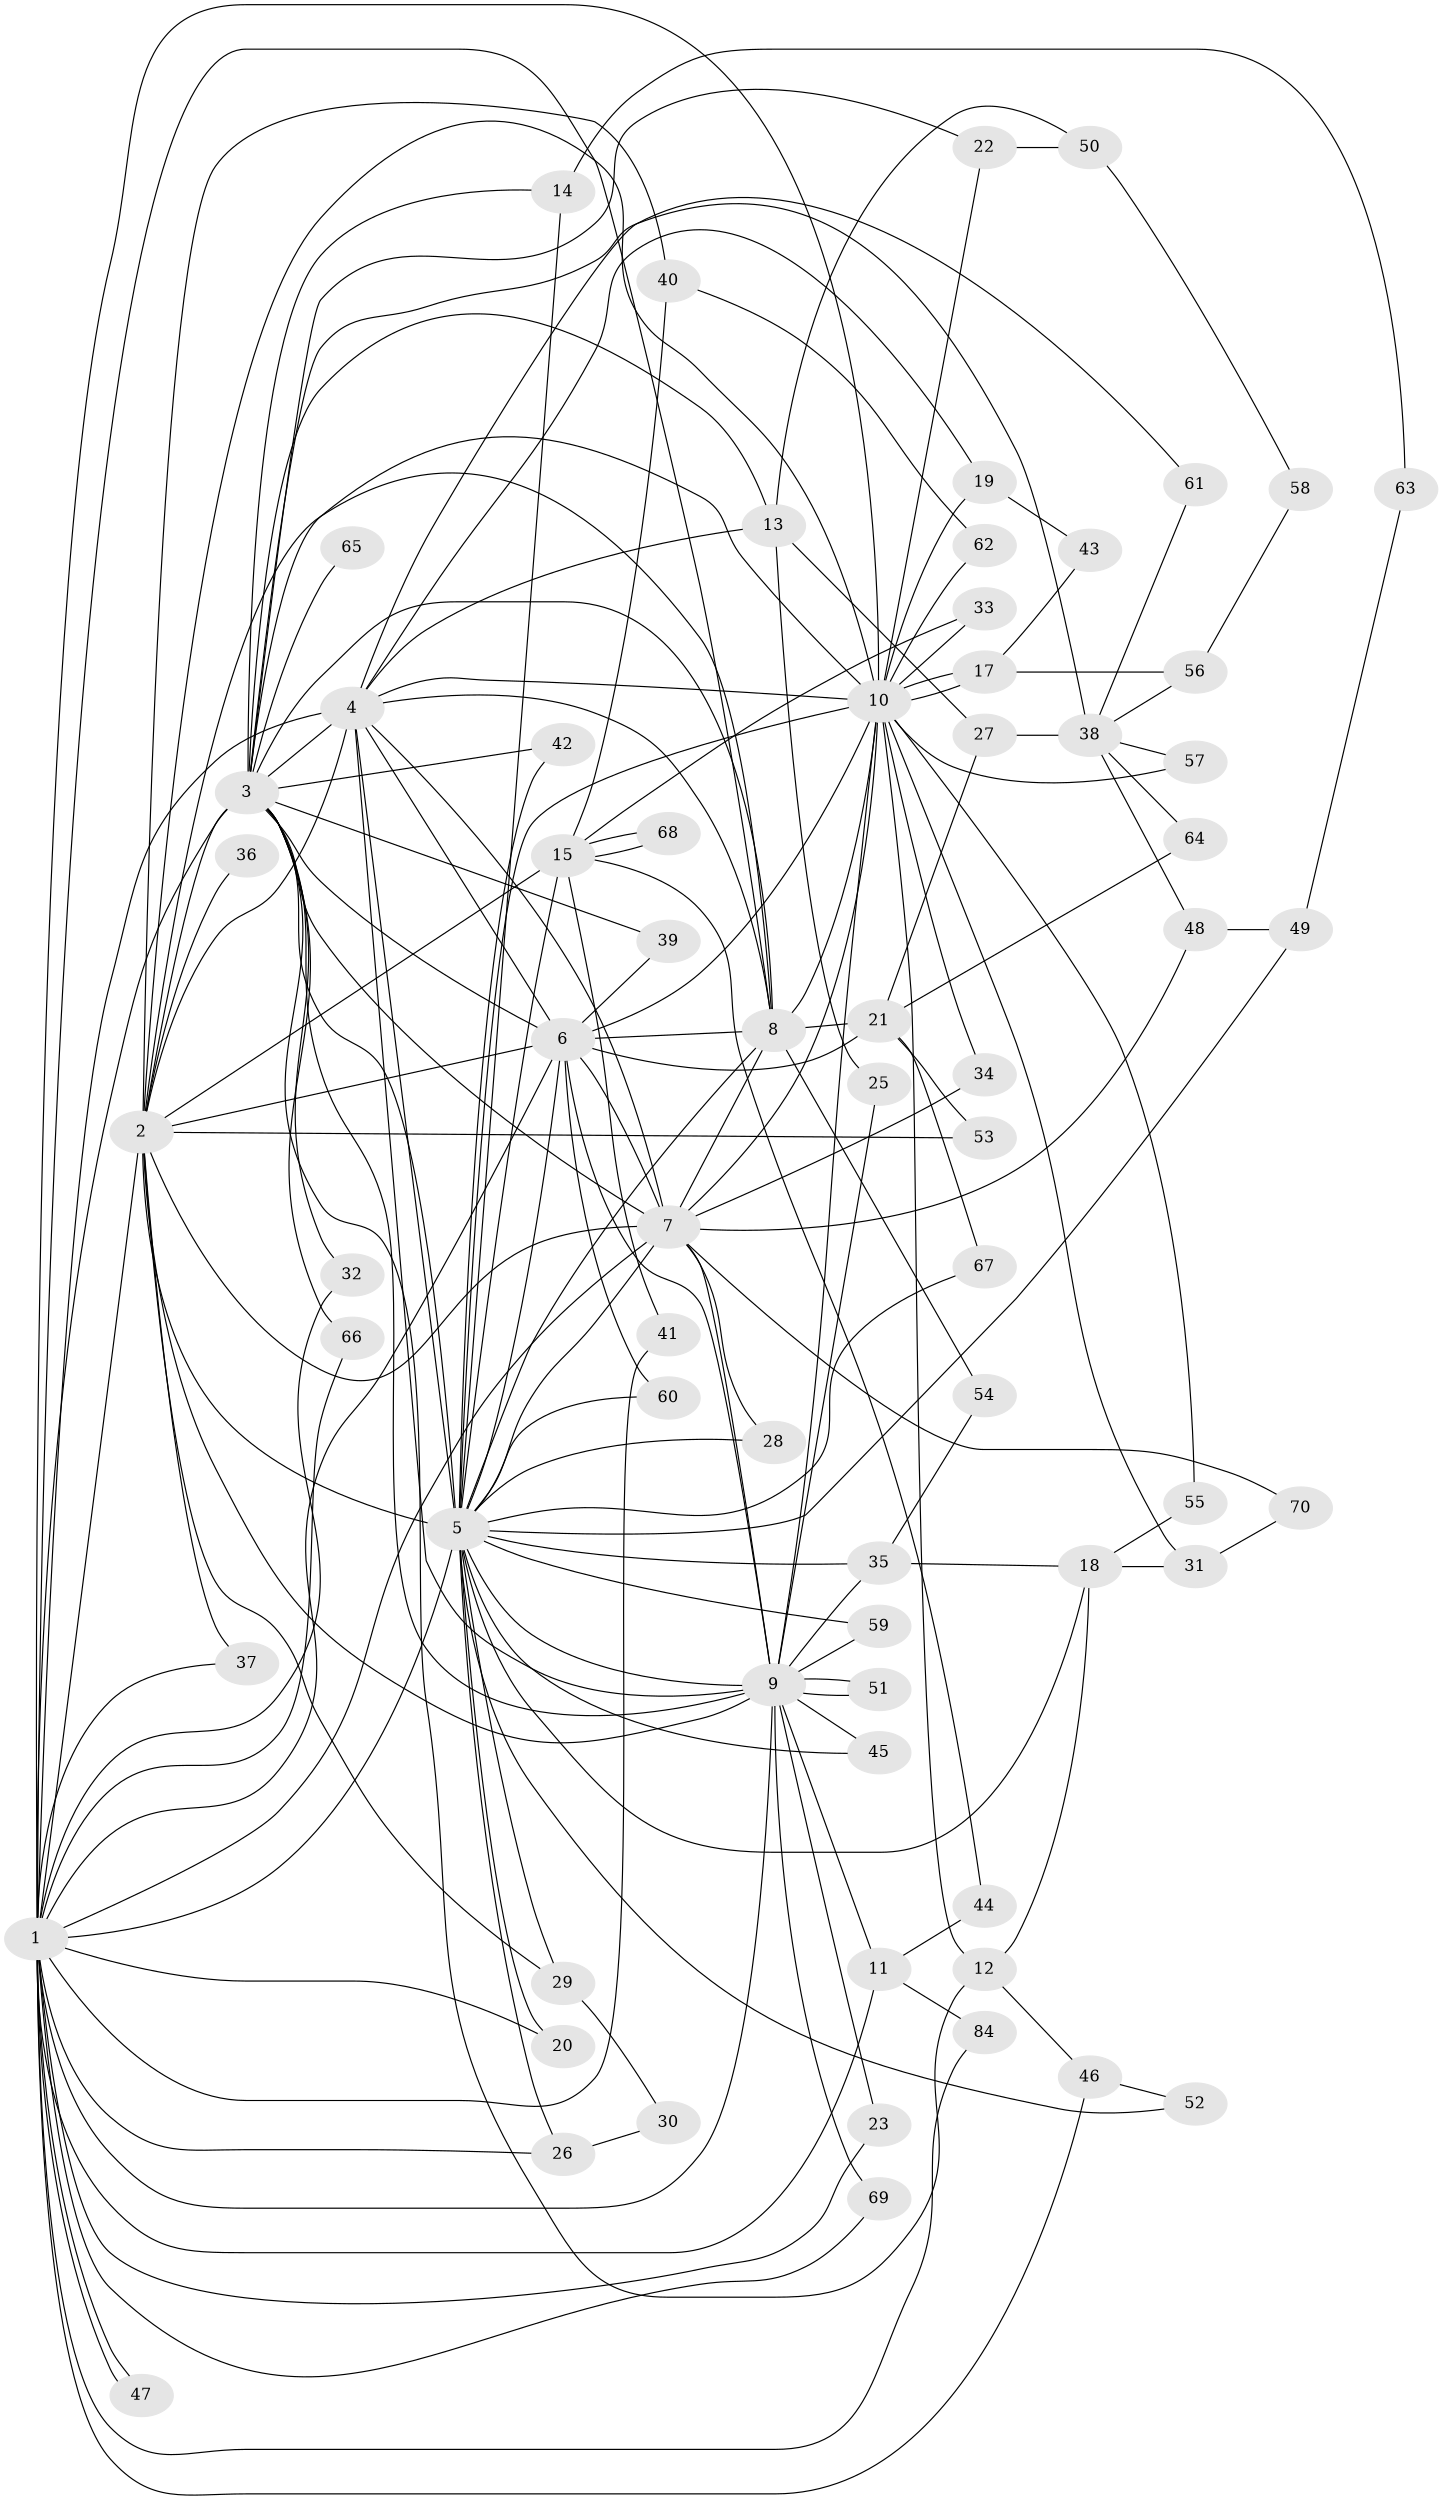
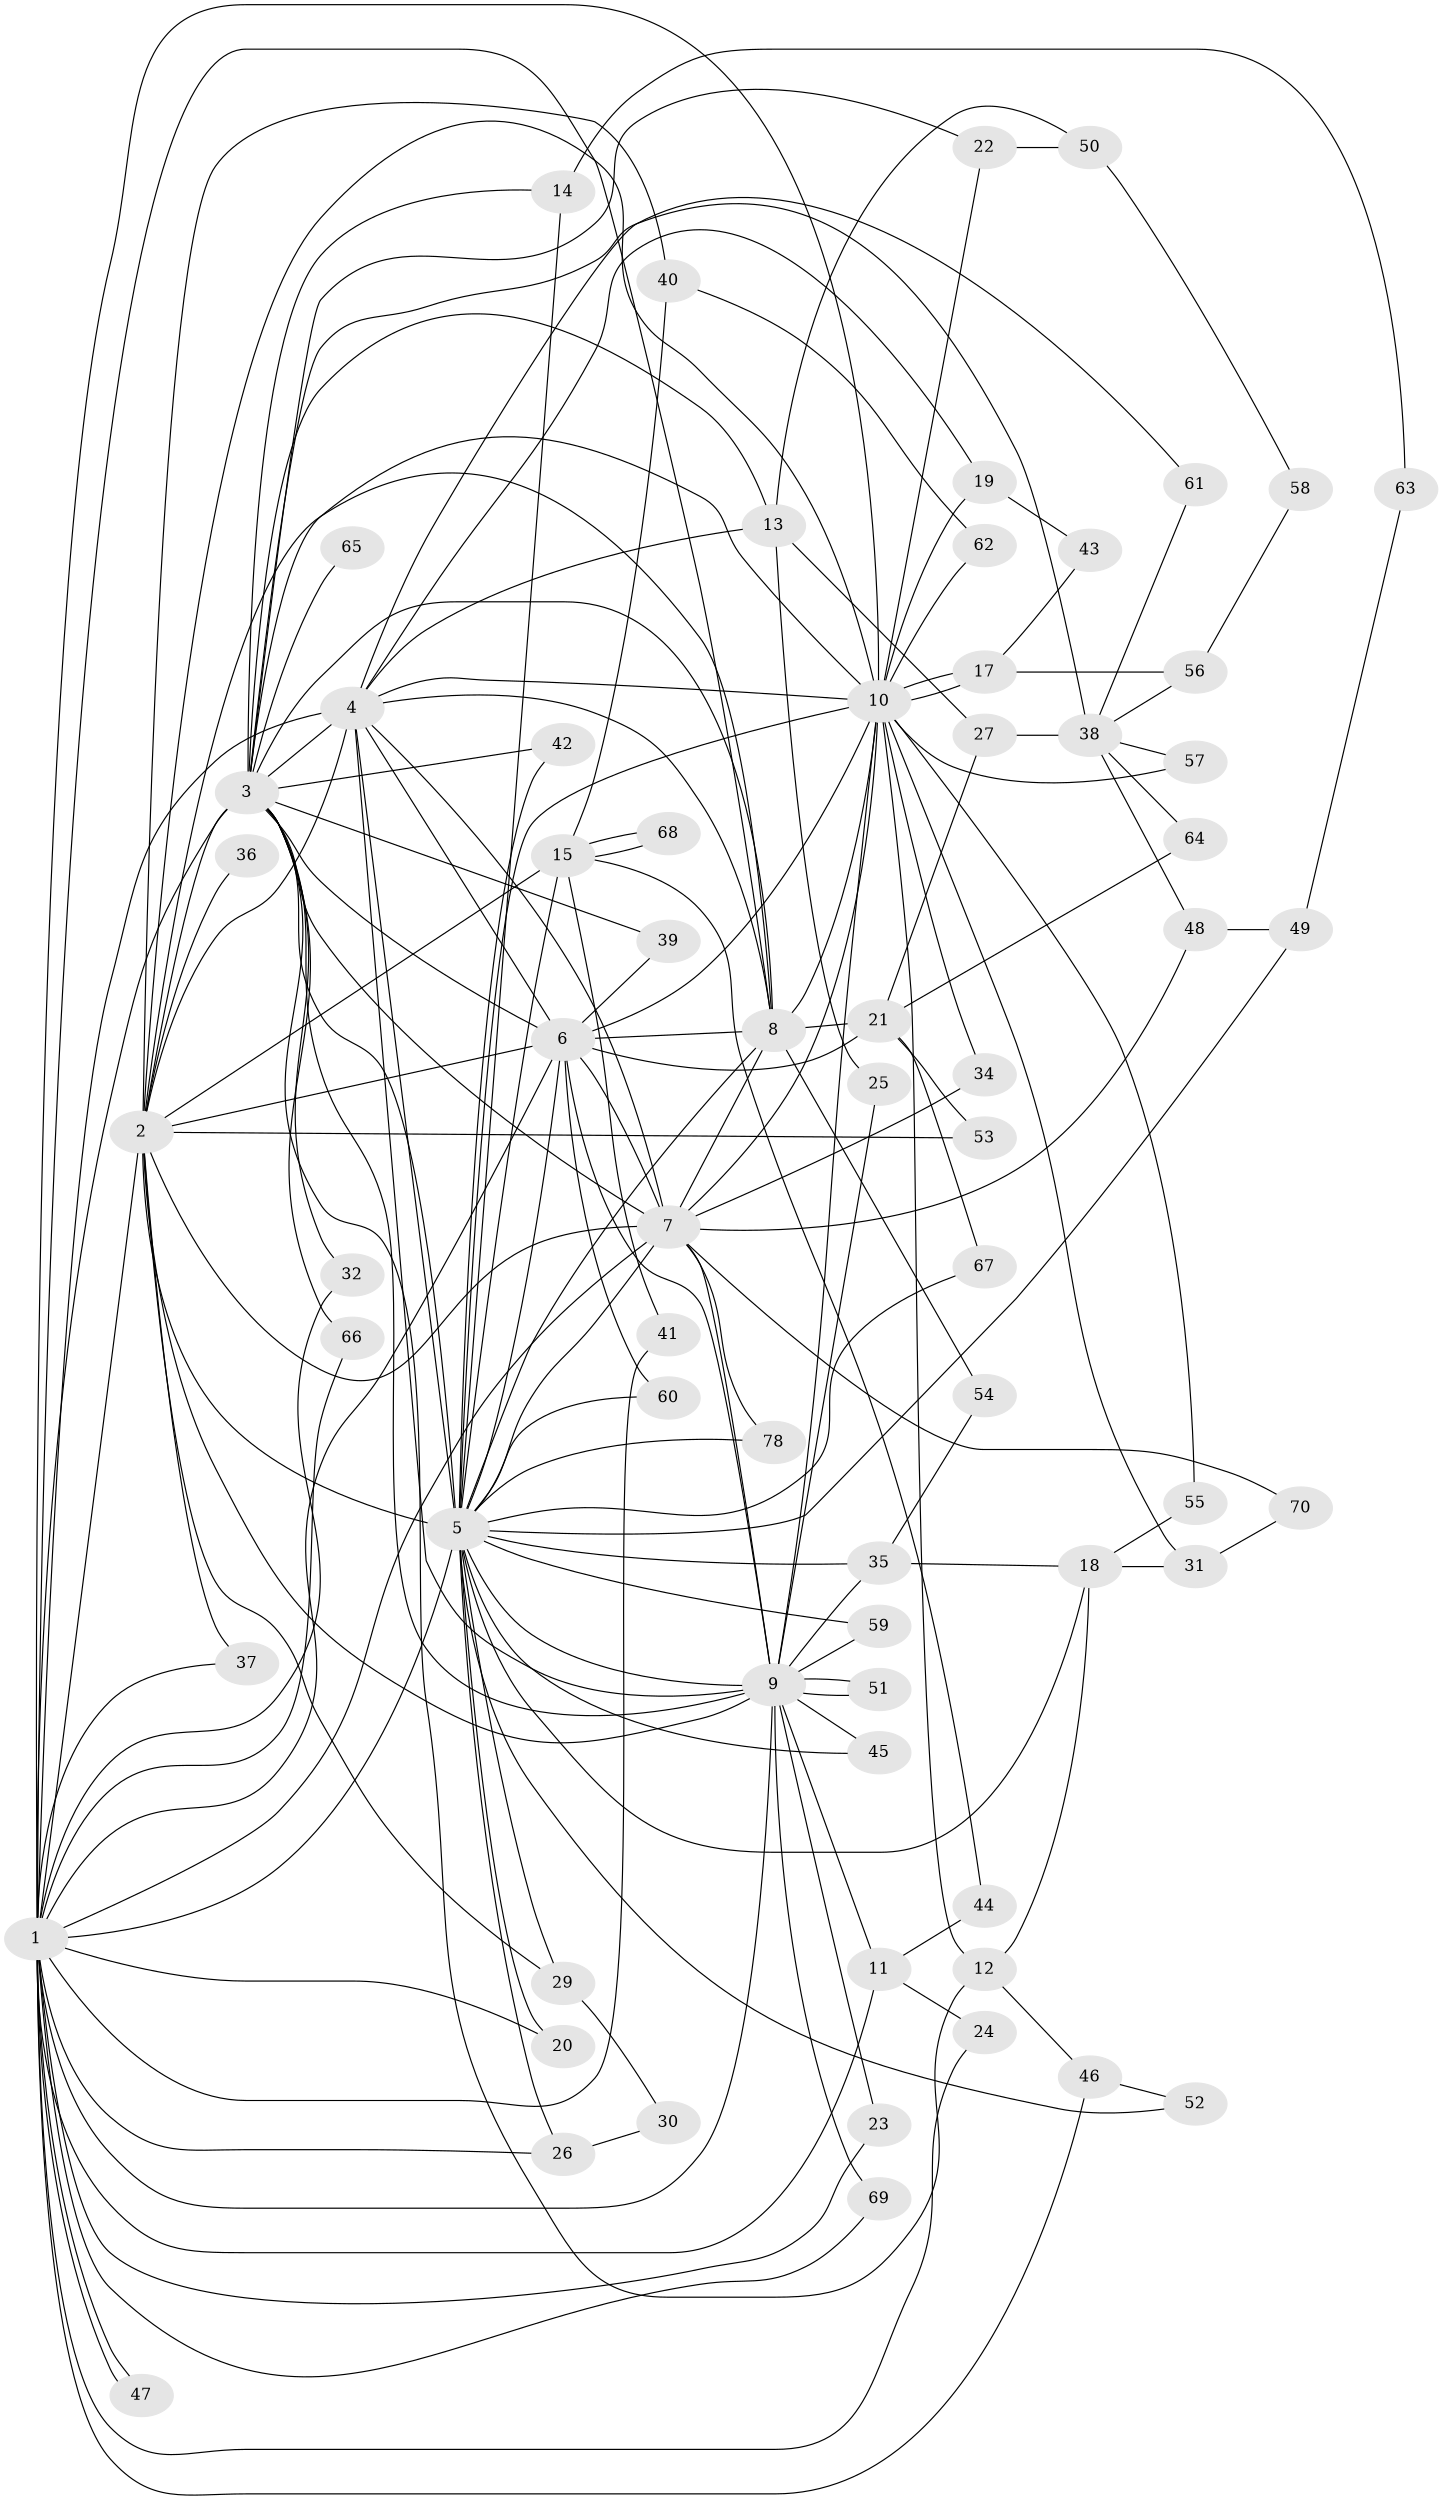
node "33": removed
node "28": label "28" -> "78"
node "84": label "84" -> "24"
